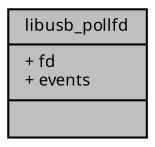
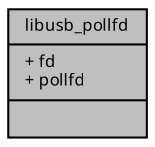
node "libusb_pollfd": text "+ events" -> "+ pollfd"
